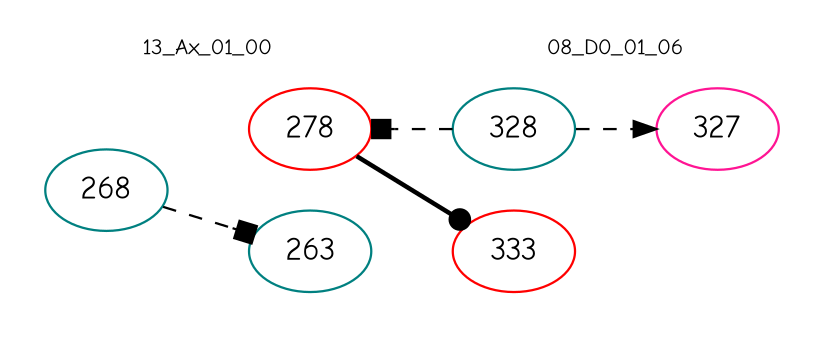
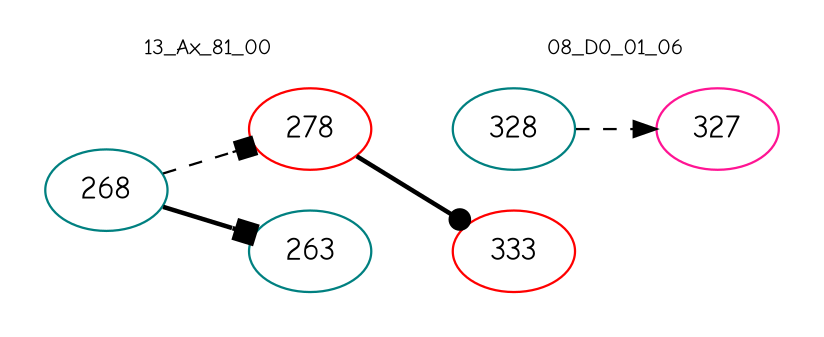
cluster "13_Ax_01_00": label "13_Ax_01_00" -> "13_Ax_81_00"
edge "328" -> "278": now "268" -> "278"
edge "268" -> "263": style dashed -> bold
